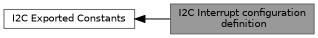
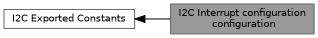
node "I2C Interrupt configuration definition": label "I2C Interrupt configuration definition" -> "I2C Interrupt configuration configuration"
